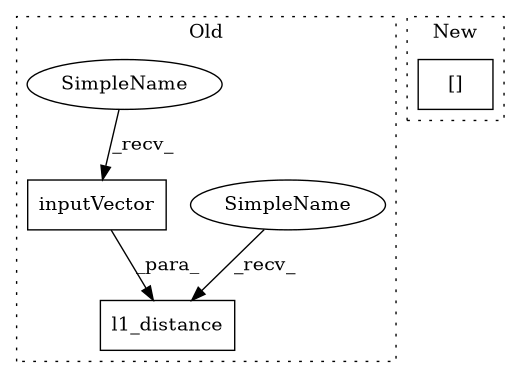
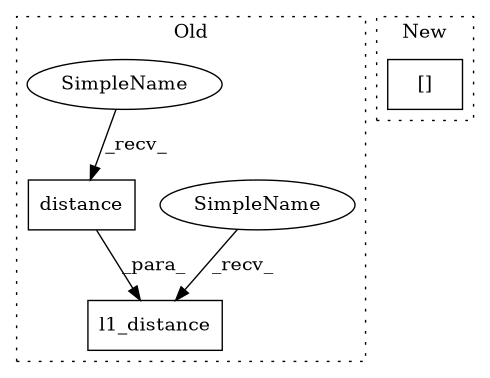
node "inputVector": label "inputVector" -> "distance"
